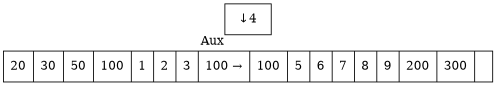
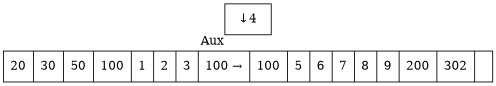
node "20": text "300" -> "302"
